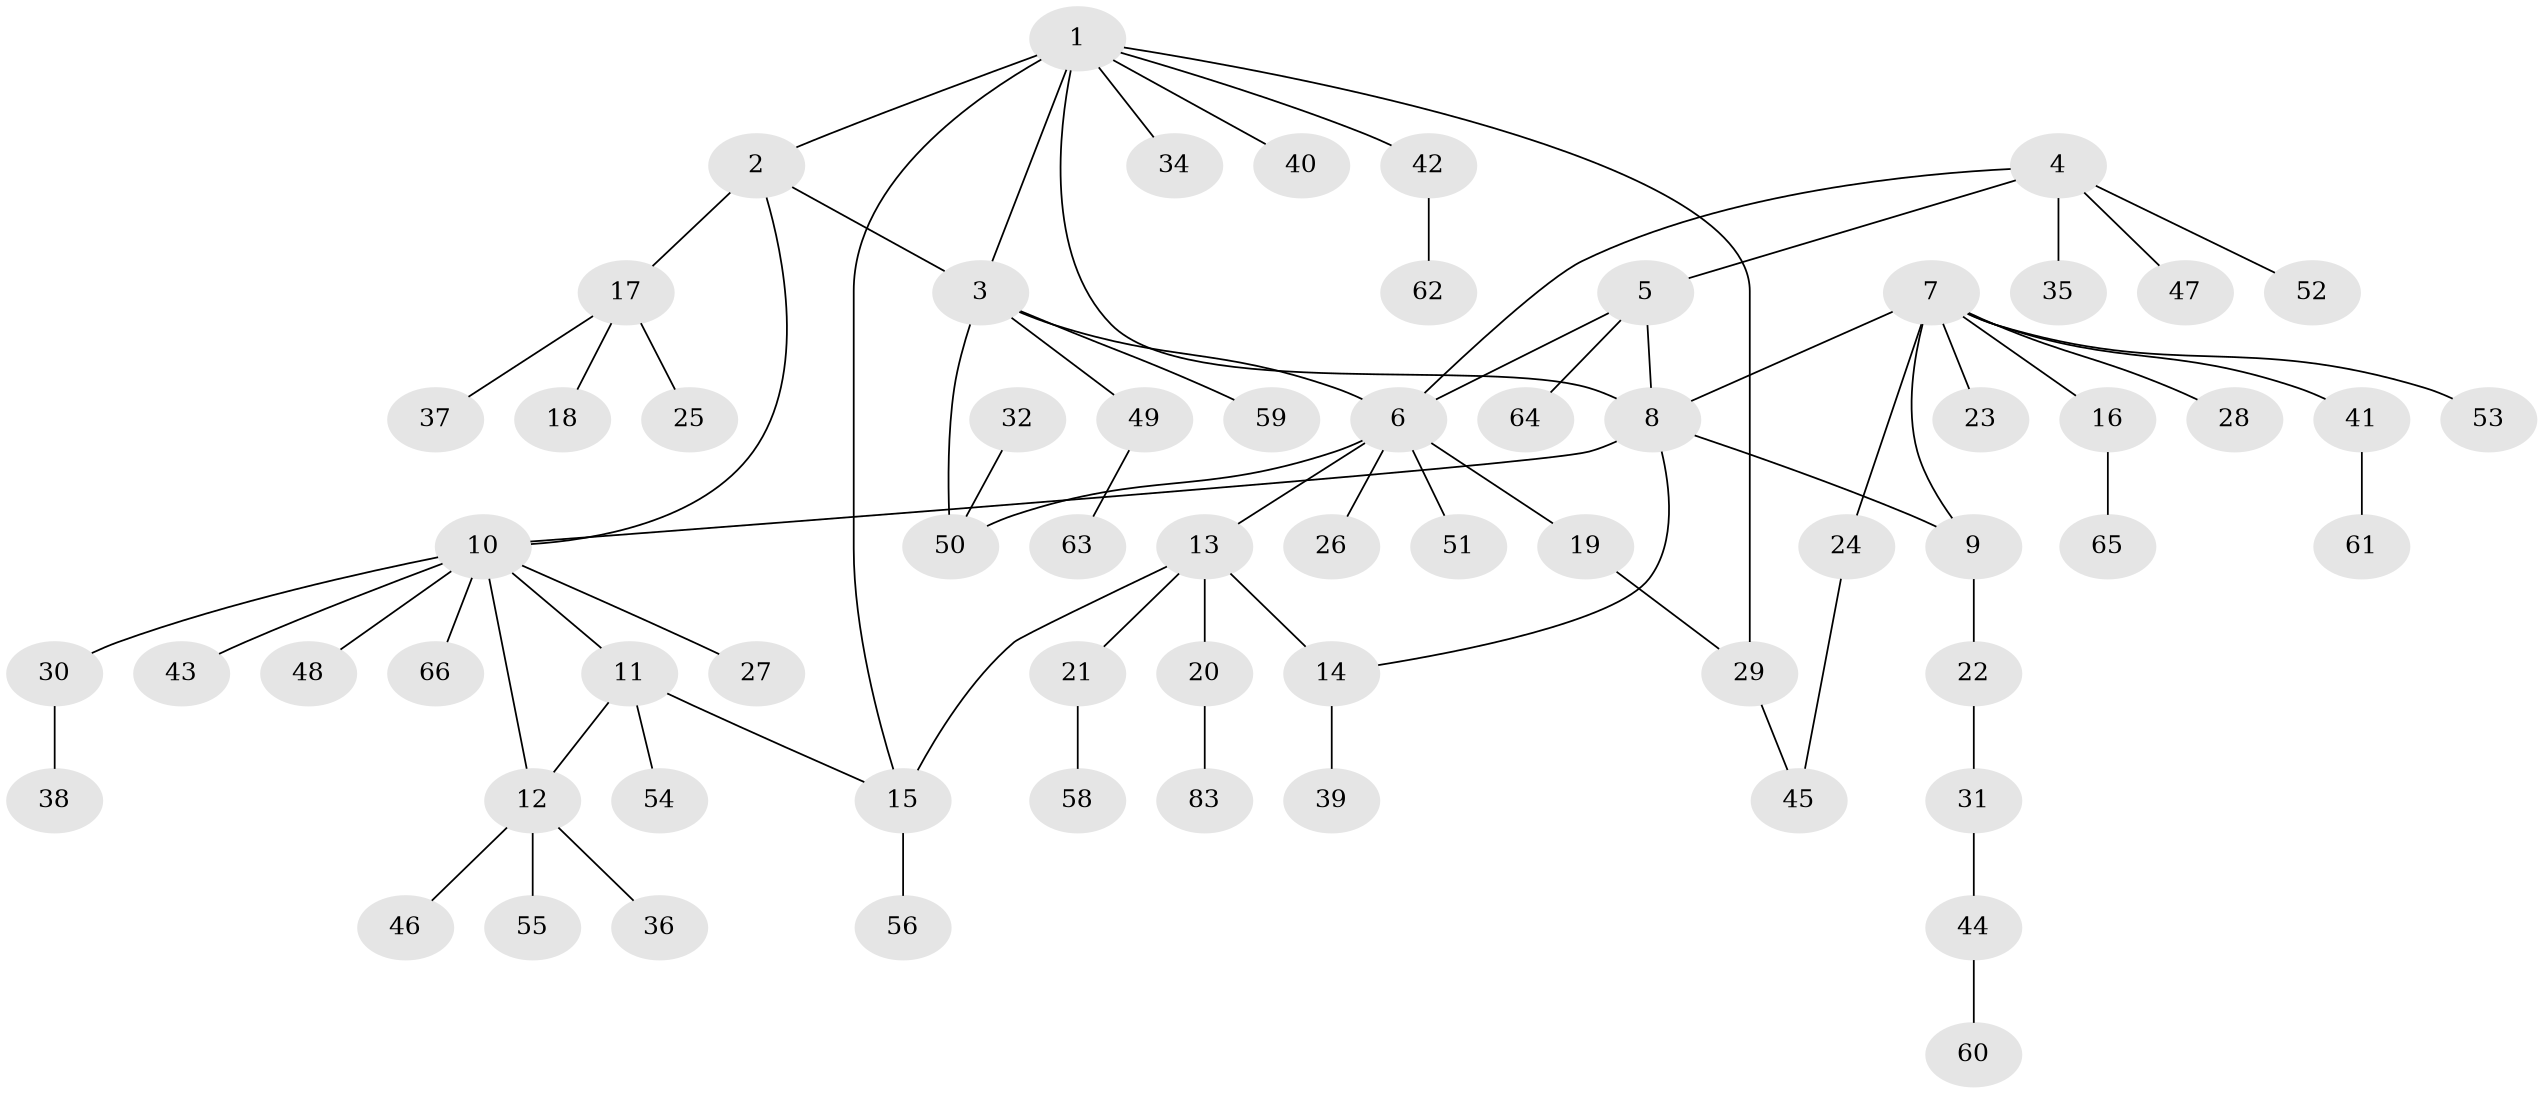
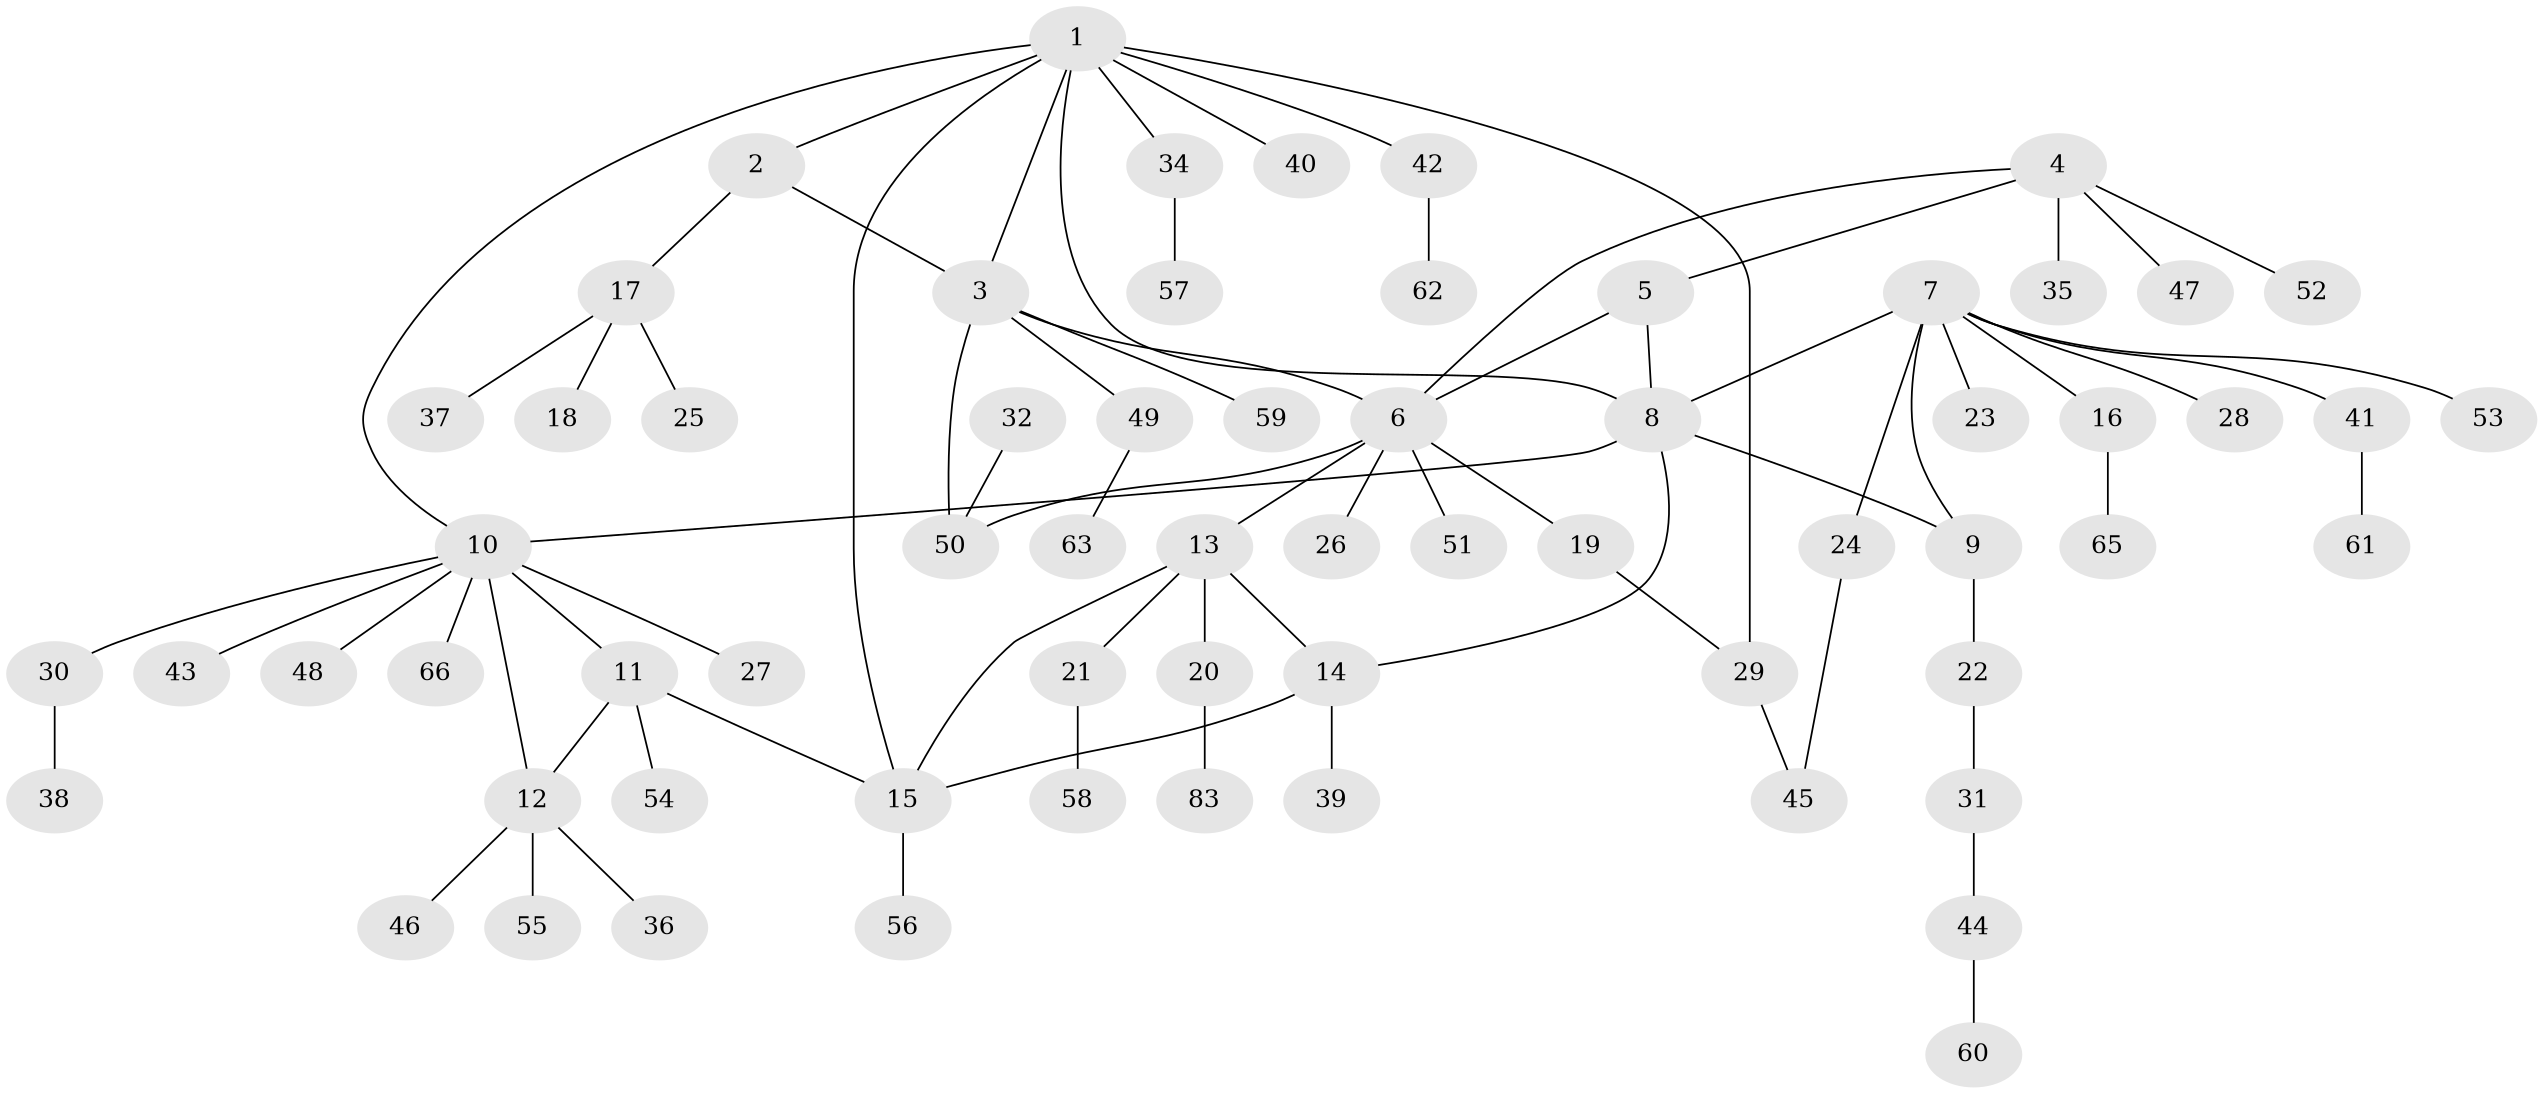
node "57": added
node "64": removed
edge "2" -- "10": now "1" -- "10"
edge "14" -- "15": added
